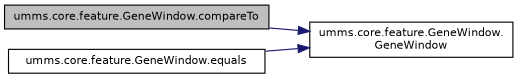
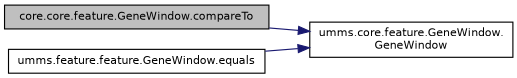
node "umms.core.feature.GeneWindow.compareTo": label "umms.core.feature.GeneWindow.compareTo" -> "core.core.feature.GeneWindow.compareTo"
node "umms.core.feature.GeneWindow.equals": label "umms.core.feature.GeneWindow.equals" -> "umms.feature.feature.GeneWindow.equals"
